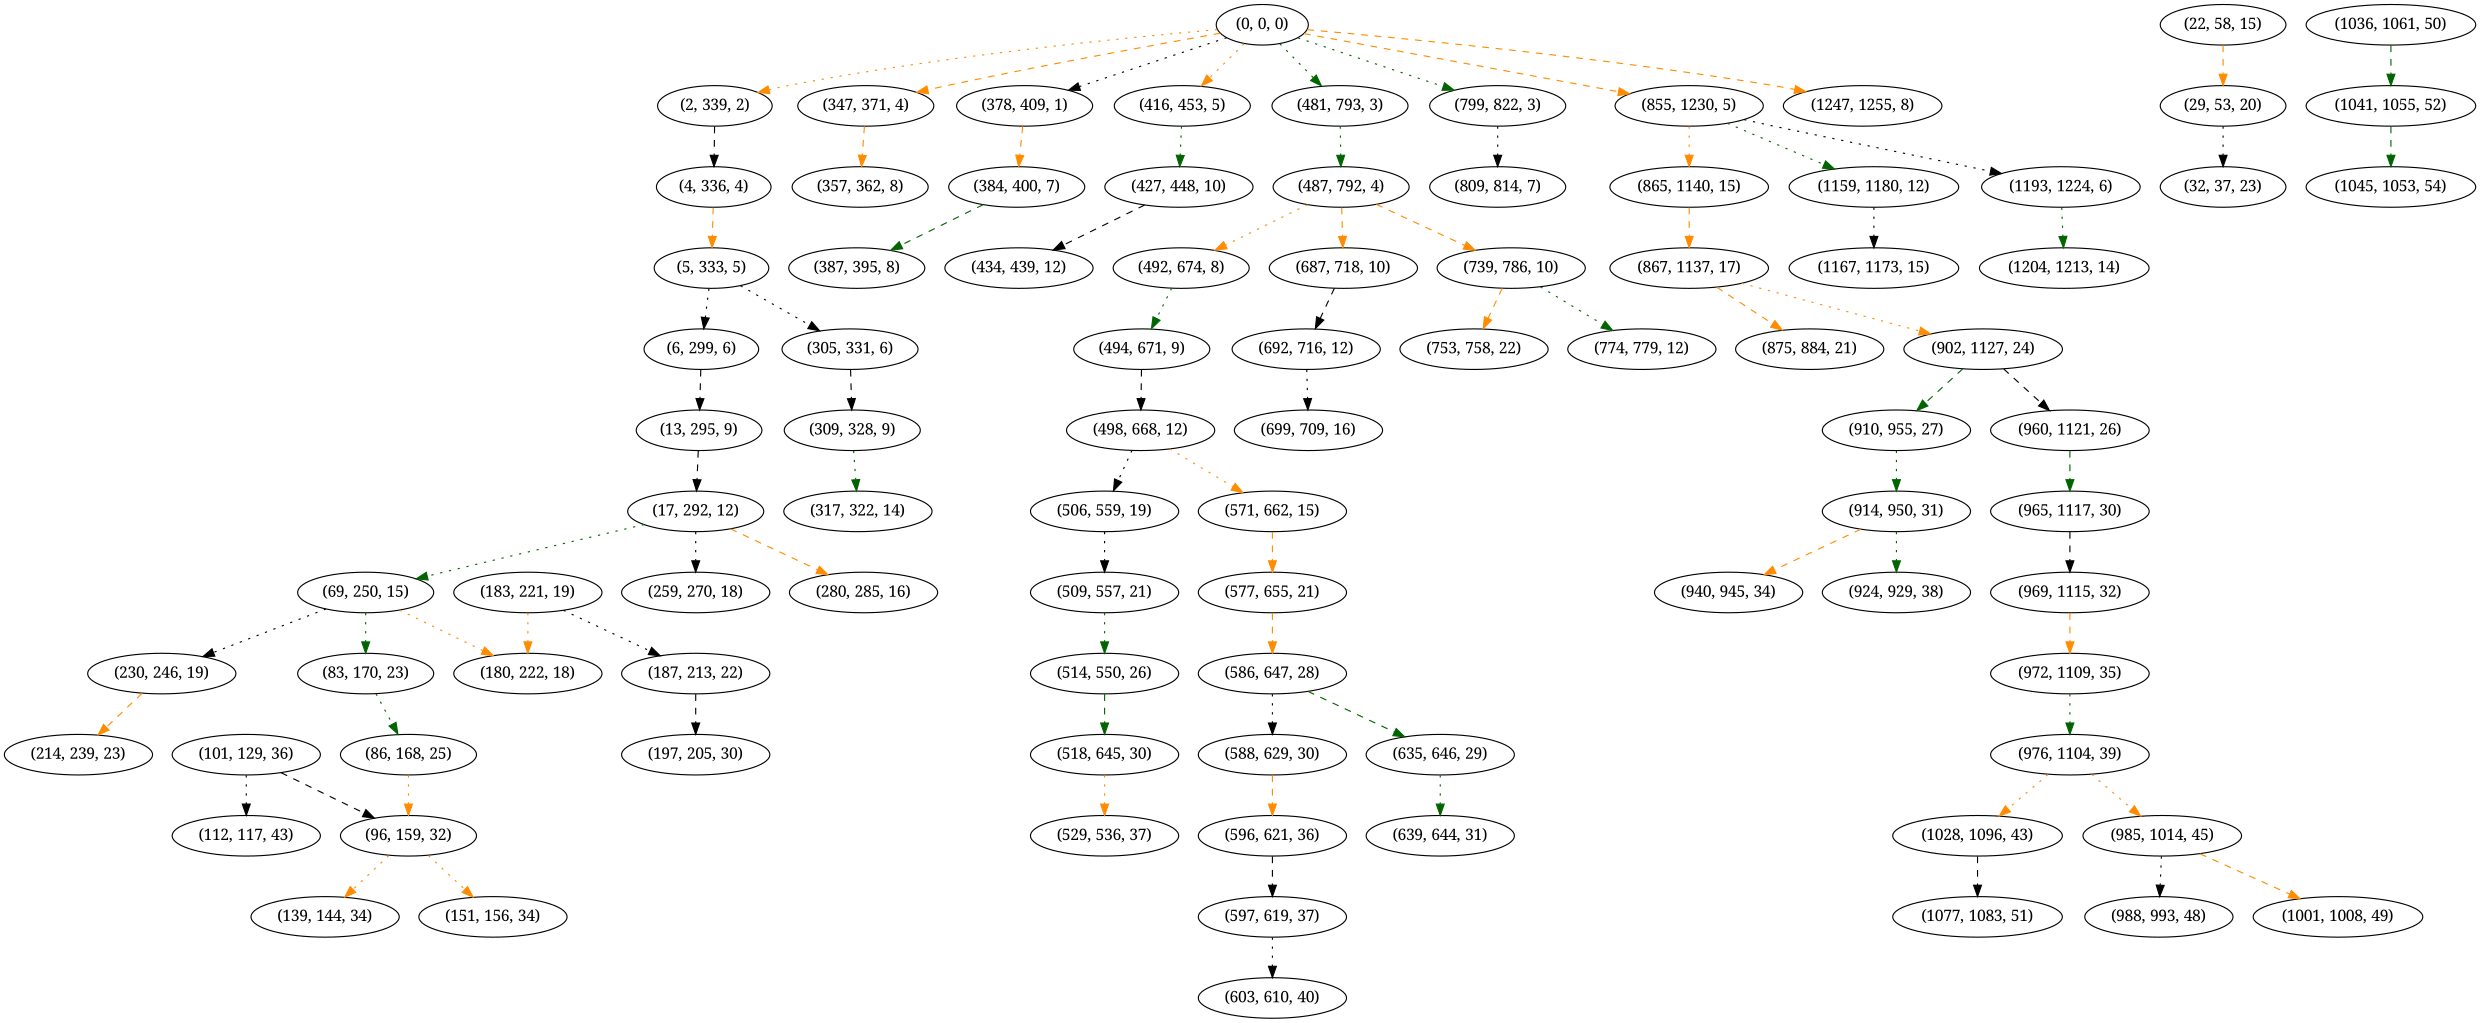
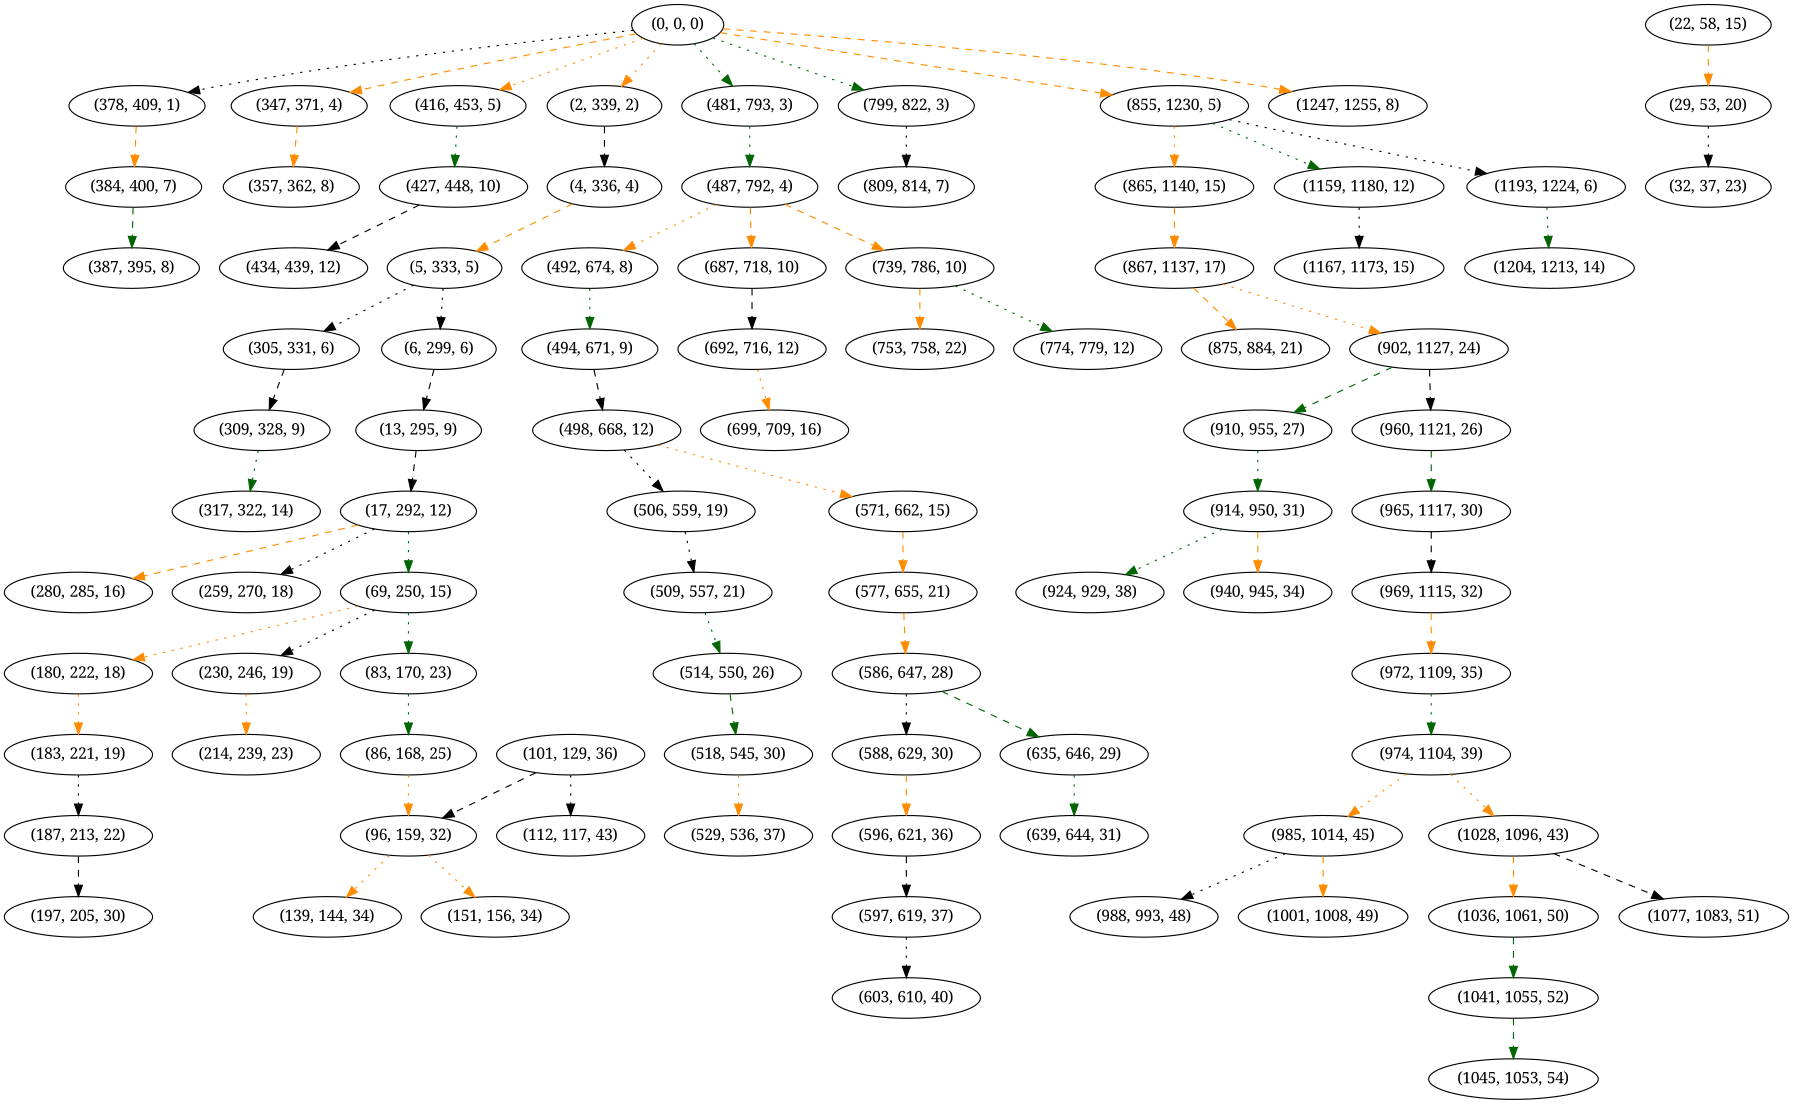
edge "(692, 716, 12)" -> "(699, 709, 16)": color black -> darkorange
edge "(183, 221, 19)" -> "(180, 222, 18)": reversed
edge "(230, 246, 19)" -> "(214, 239, 23)": style dashed -> dotted
node "(518, 645, 30)": label "(518, 645, 30)" -> "(518, 545, 30)"
node "(976, 1104, 39)": label "(976, 1104, 39)" -> "(974, 1104, 39)"
edge "(1028, 1096, 43)" -> "(1036, 1061, 50)": added
